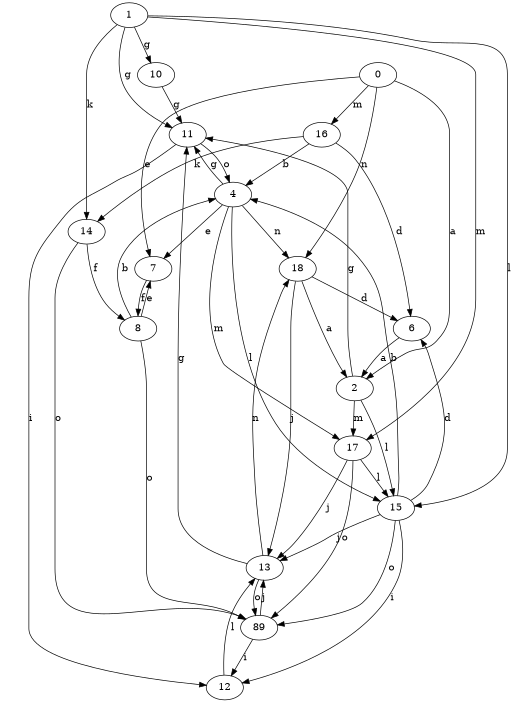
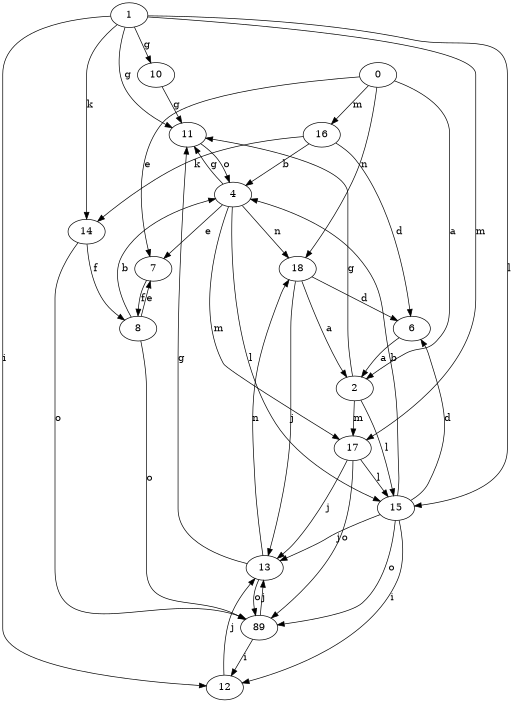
edge "11" -> "12": now "1" -> "12"
edge "12" -> "13": label "l" -> "j"
